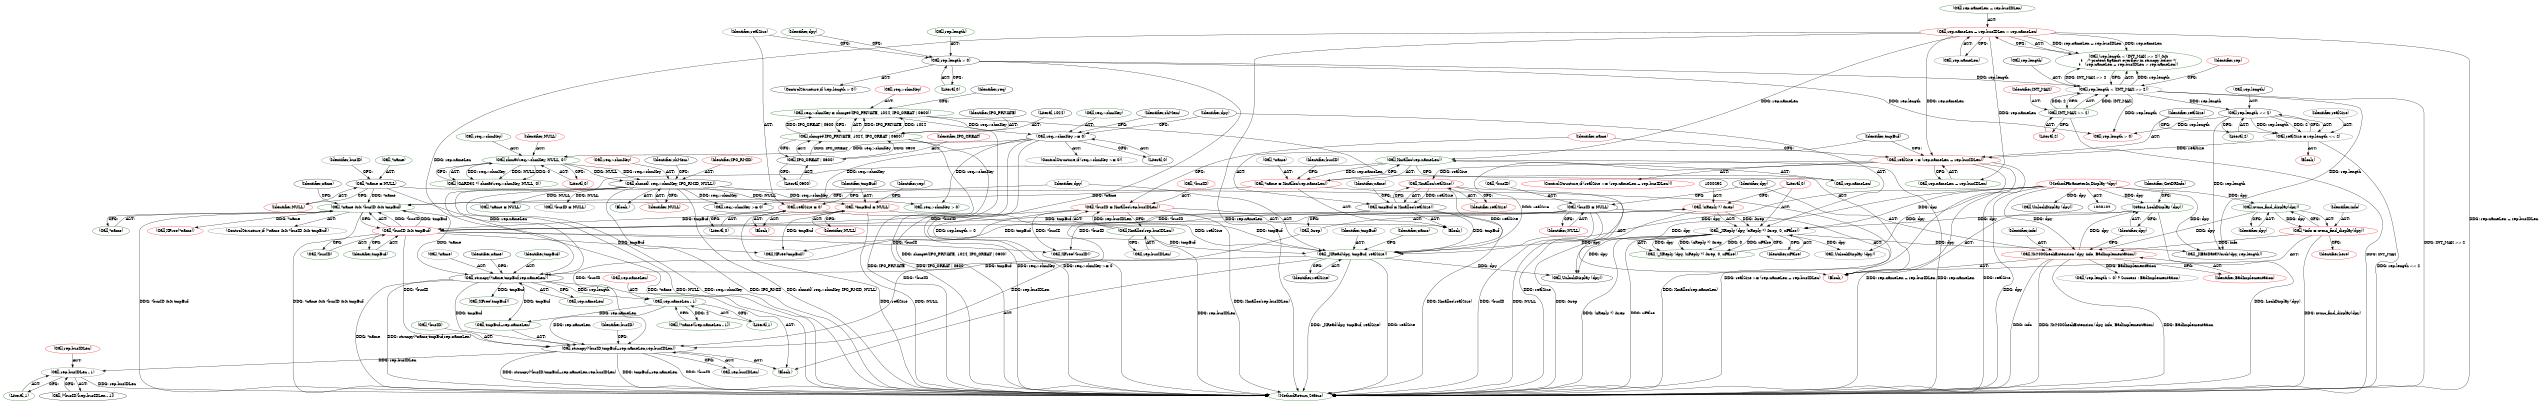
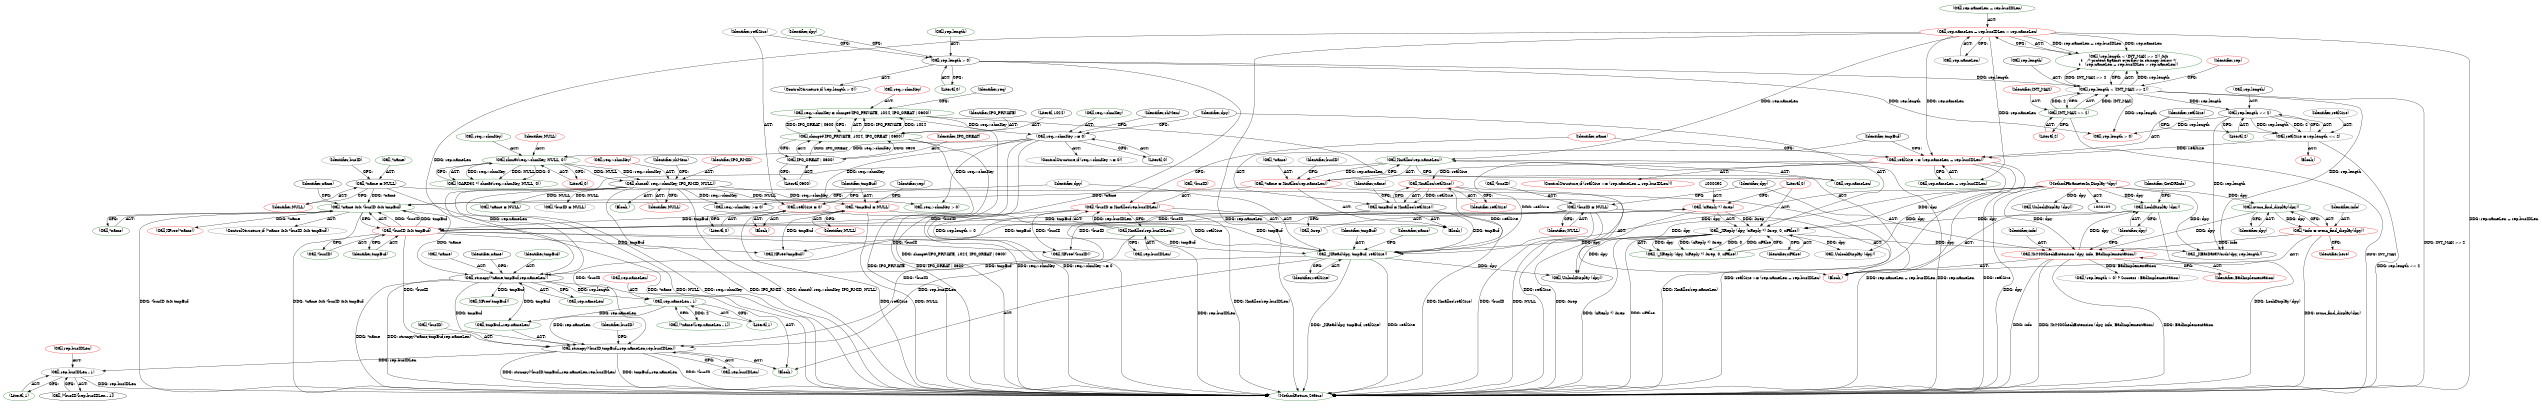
node "(Status,LockDisplay (dpy))": label "(Status,LockDisplay (dpy))" -> "(Call,LockDisplay (dpy))"
edge "(Call,&rep)" -> "(Call,strncpy(*busID,tmpBuf+rep.nameLen,rep.busIDLen))": now "(Call,Xmalloc(rep.busIDLen))" -> "(Call,strncpy(*busID,tmpBuf+rep.nameLen,rep.busIDLen))"
